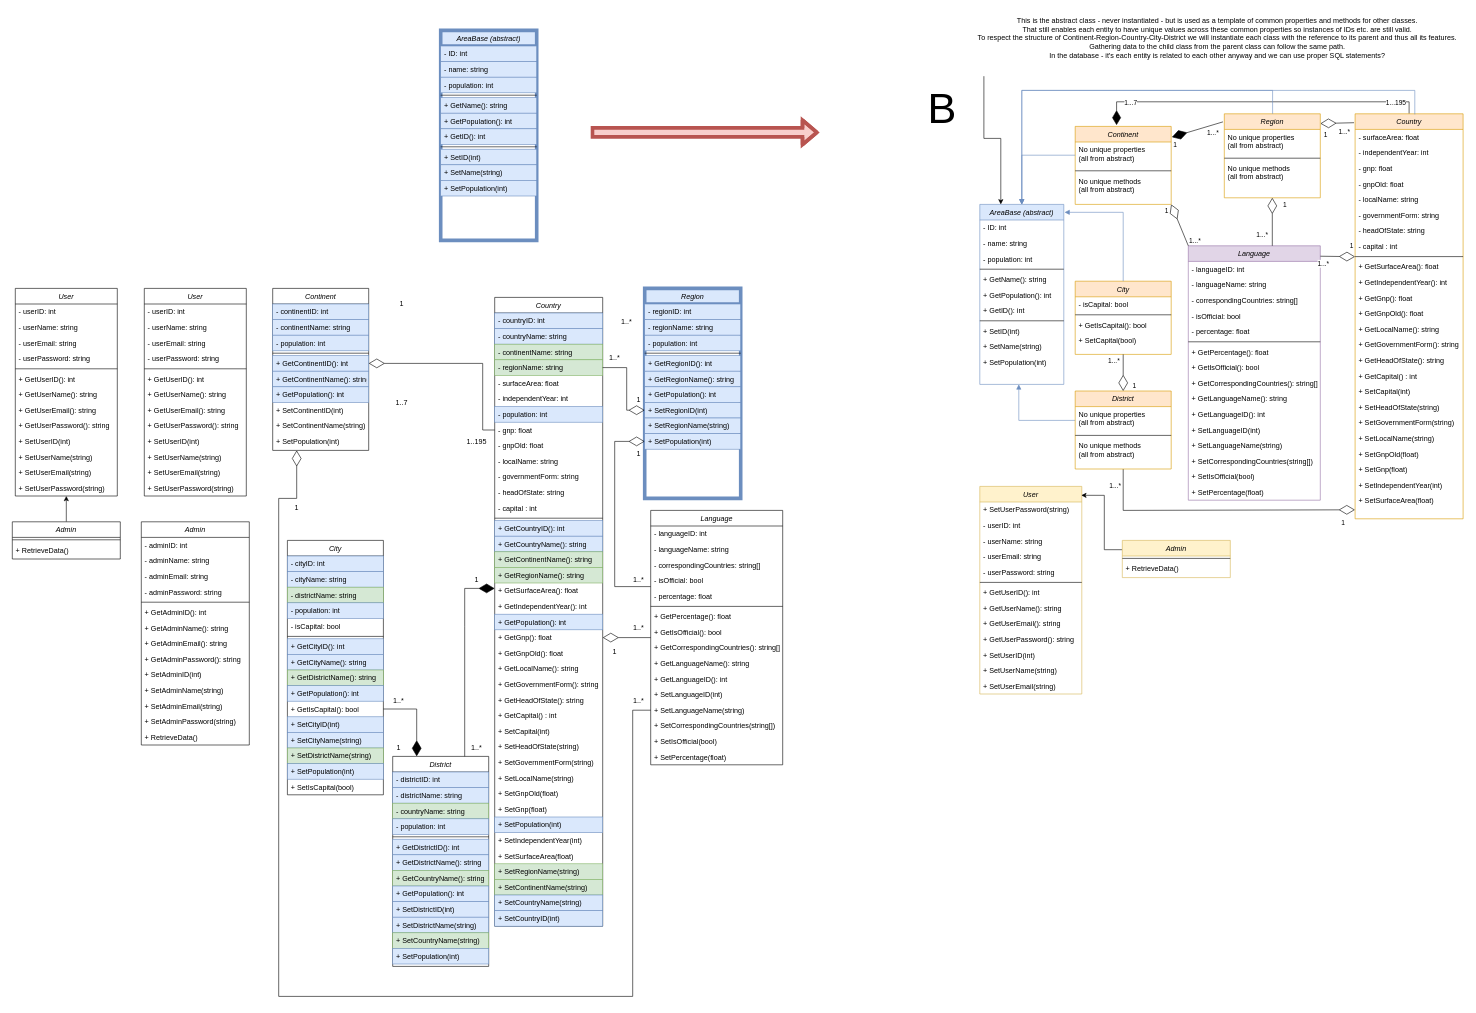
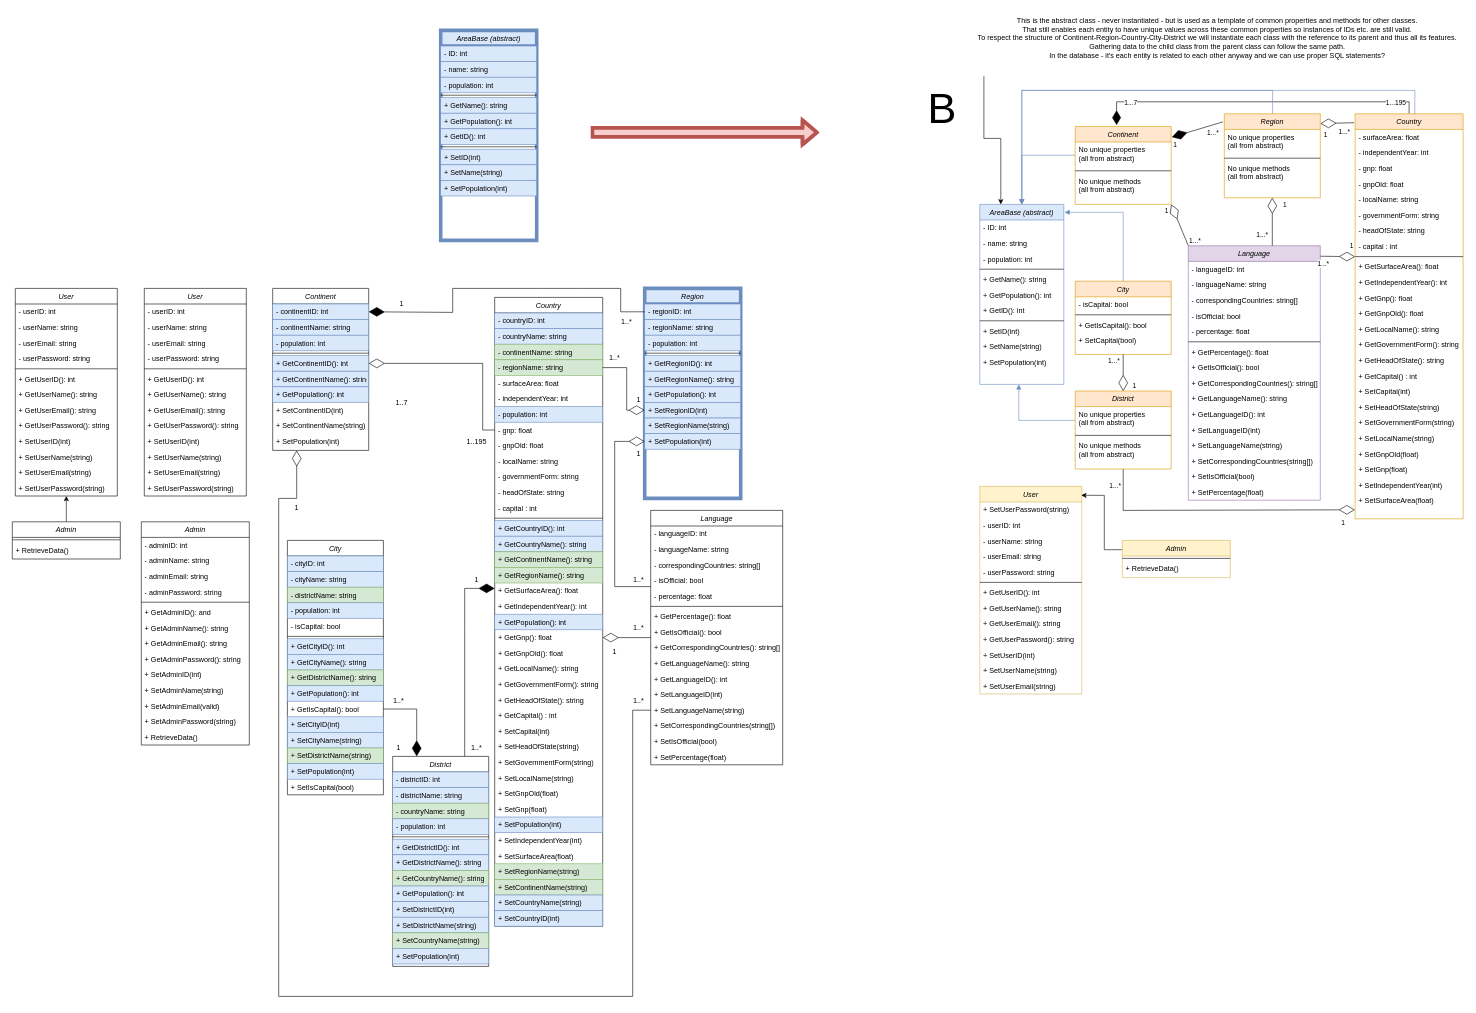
edge "- regionID: int" -> "- continentID: int": added
node "+ GetAdminID(): int": label "+ GetAdminID(): int" -> "+ GetAdminID(): and"
node "+ SetAdminEmail(string)": label "+ SetAdminEmail(string)" -> "+ SetAdminEmail(valid)"
